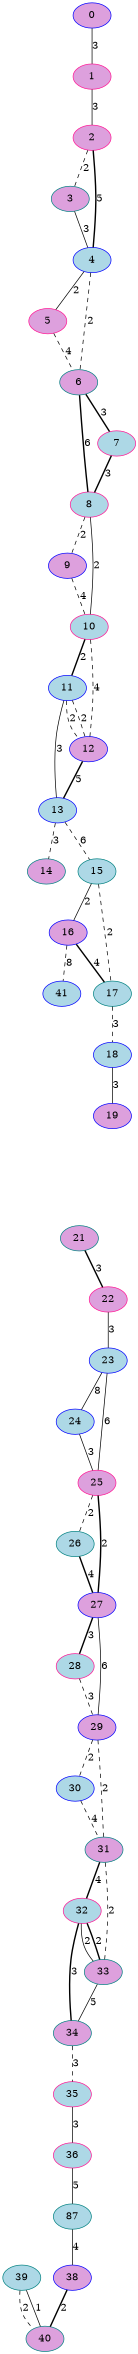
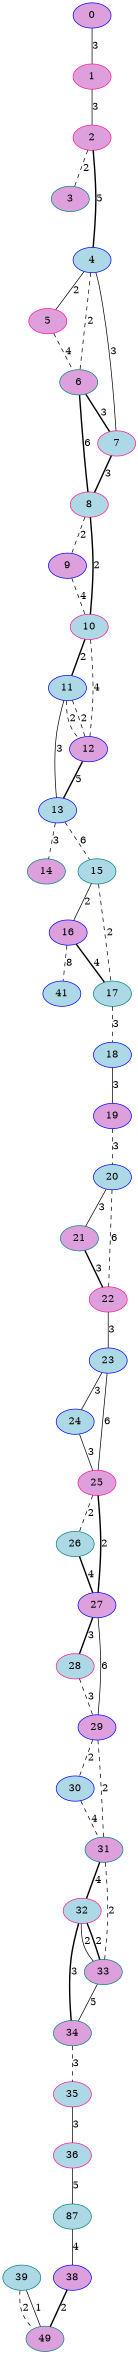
edge "3" -- "4": now "7" -- "4"
edge "8" -- "10": style solid -> bold
node "20": added
edge "23" -- "24": label "8" -> "3"
node "40": label "40" -> "49"
